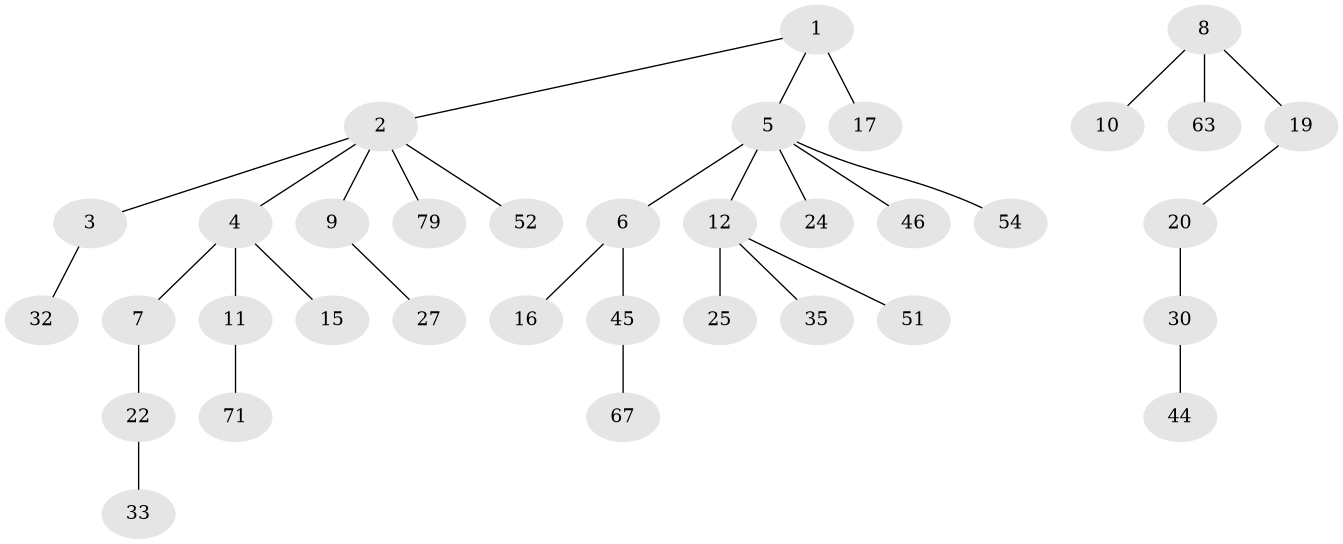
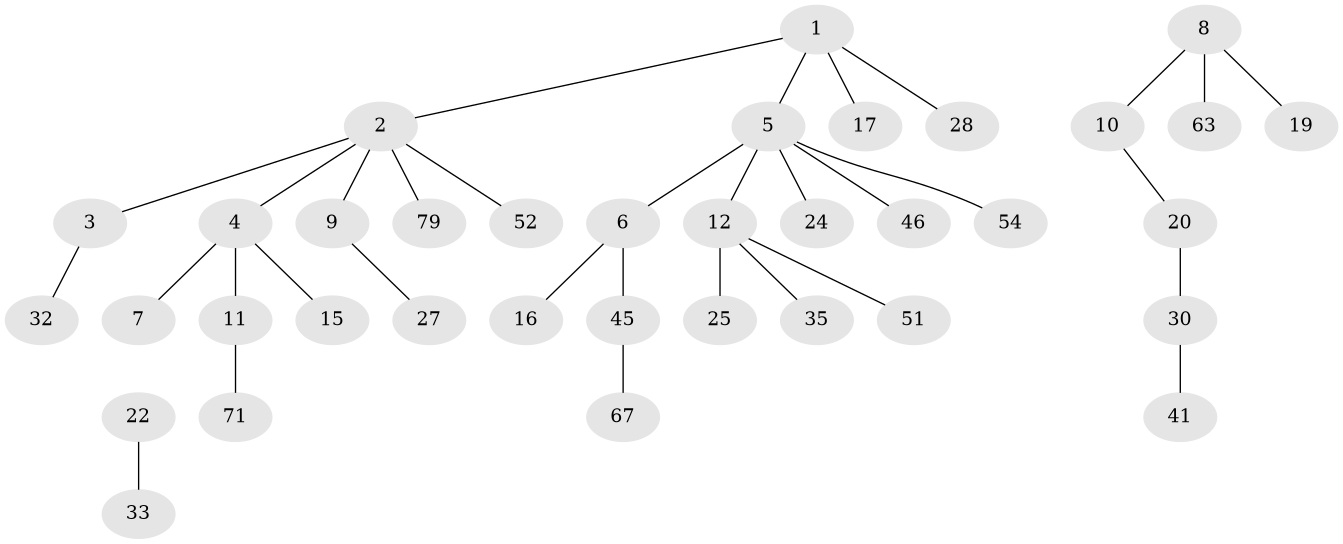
node "28": added
edge "19" -- "20": now "10" -- "20"
edge "7" -- "22": removed
node "44": label "44" -> "41"
